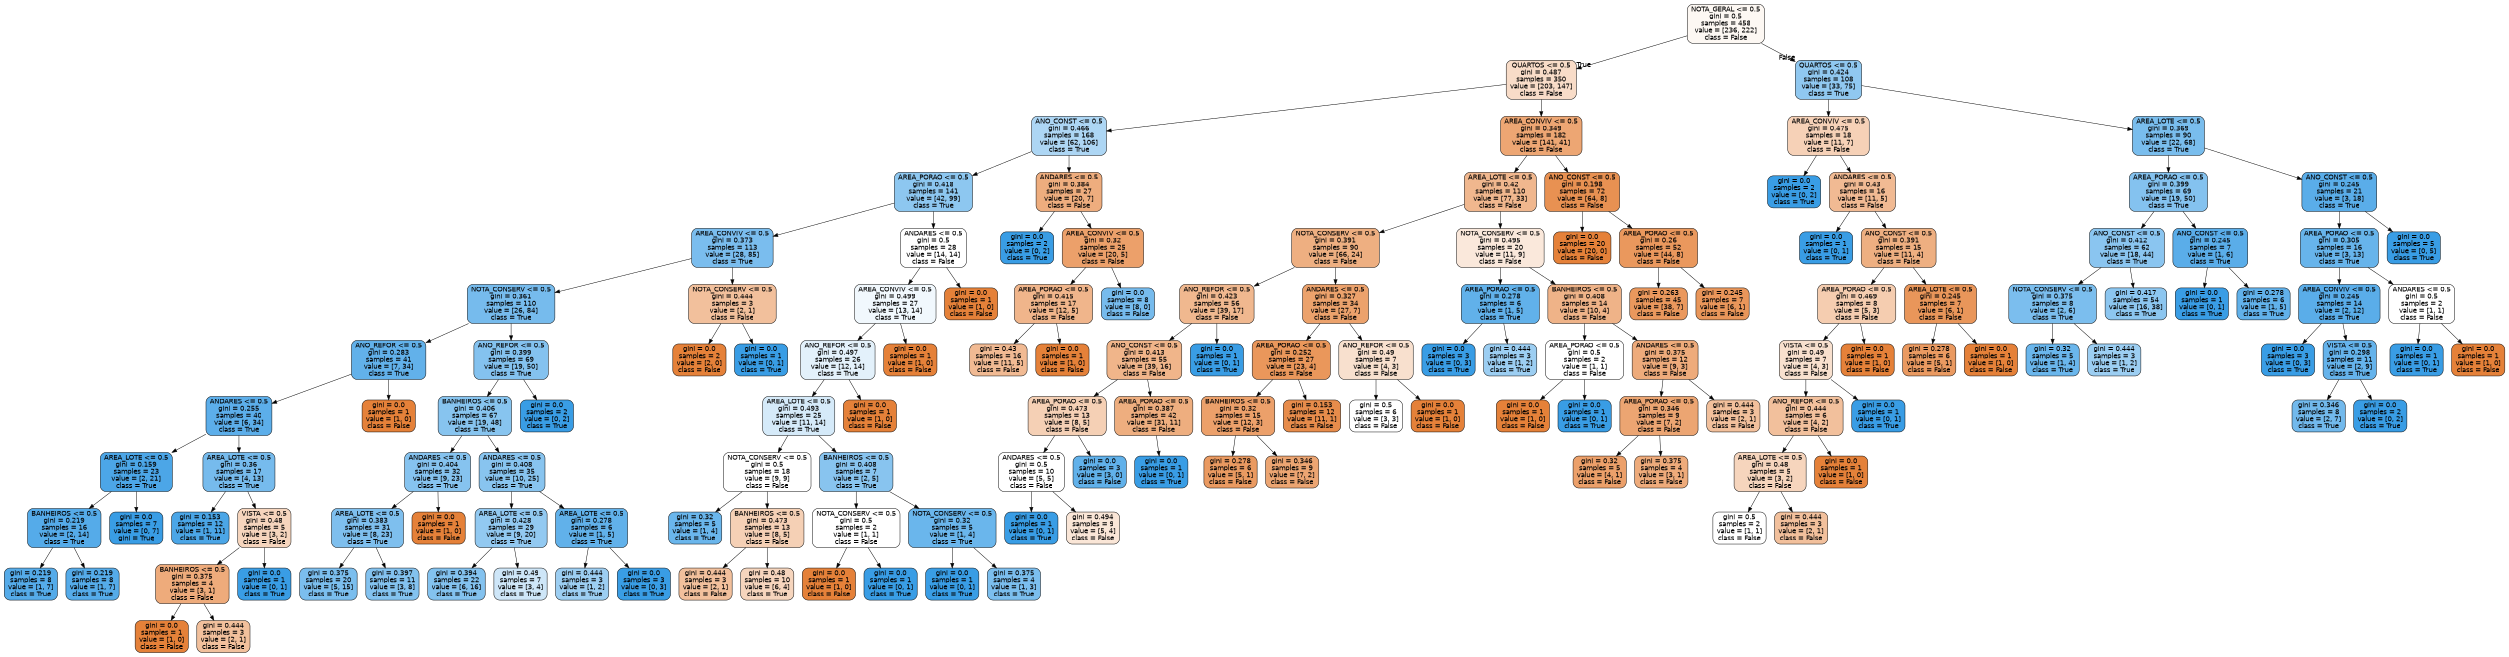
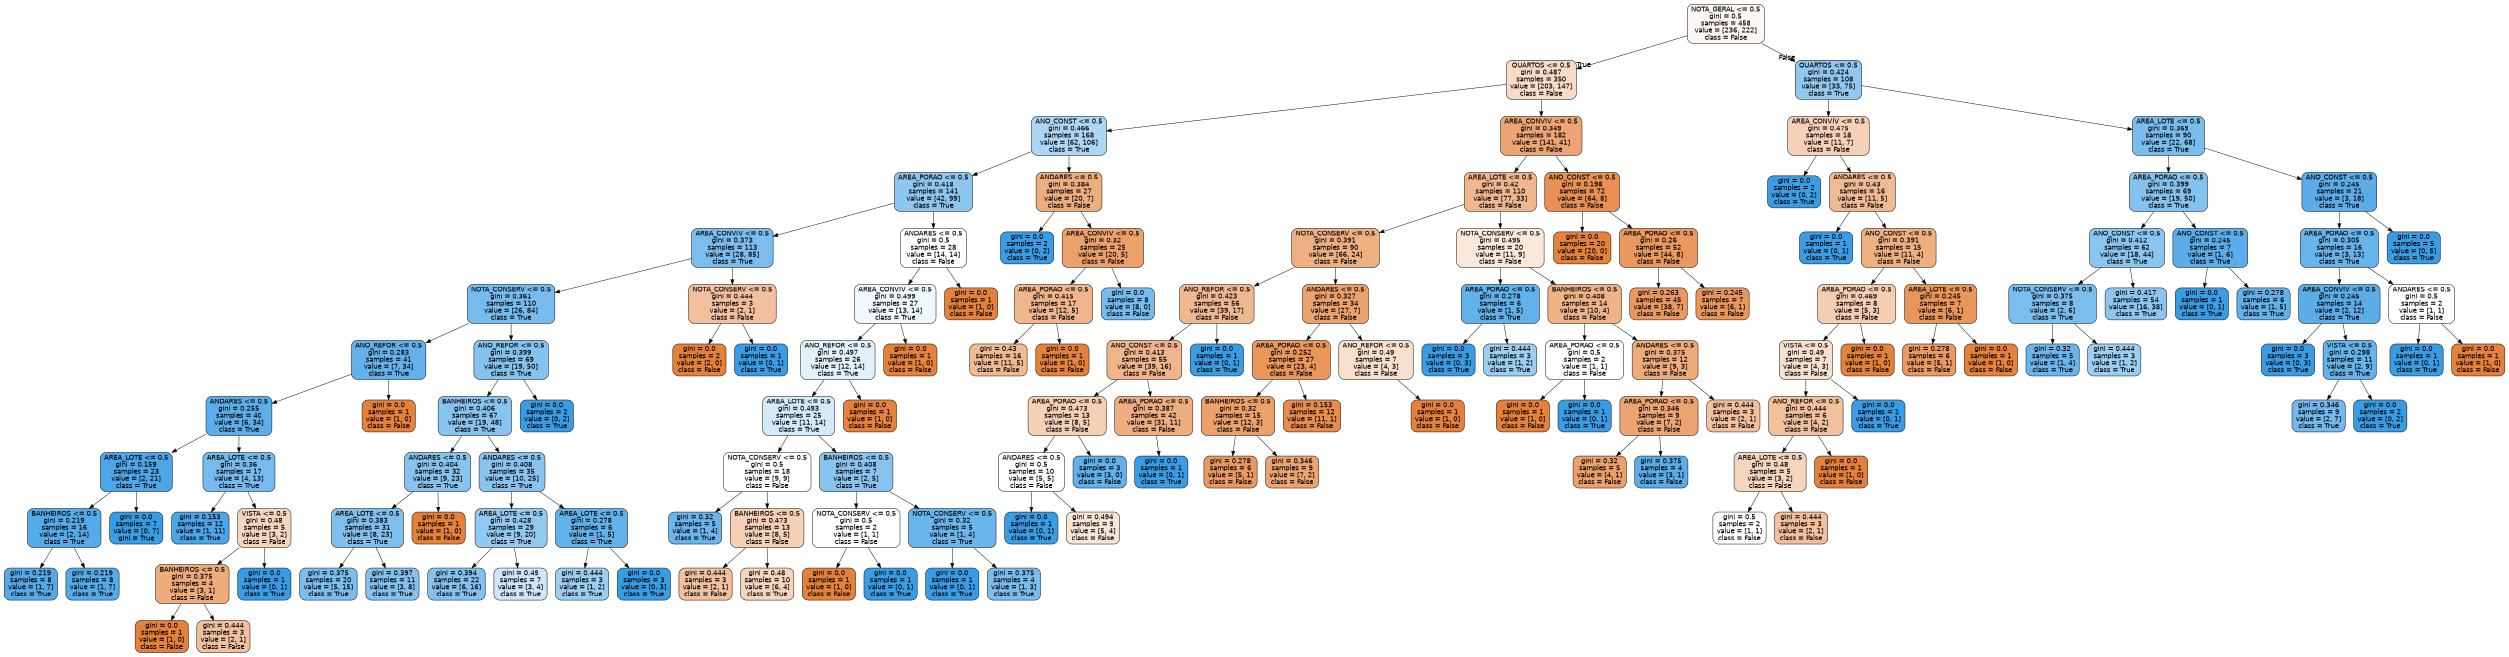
node "gini = 0.5 samples = 6 value = [3, 3] class = False": removed
node "gini = 0.346 samples = 8 value = [2, 7] class = True": label "gini = 0.346 samples = 8 value = [2, 7] class = True" -> "gini = 0.346 samples = 9 value = [2, 7] class = True"
node "gini = 0.375 samples = 4 value = [3, 1] class = False": fillcolor #eeab7b -> #5aade9
